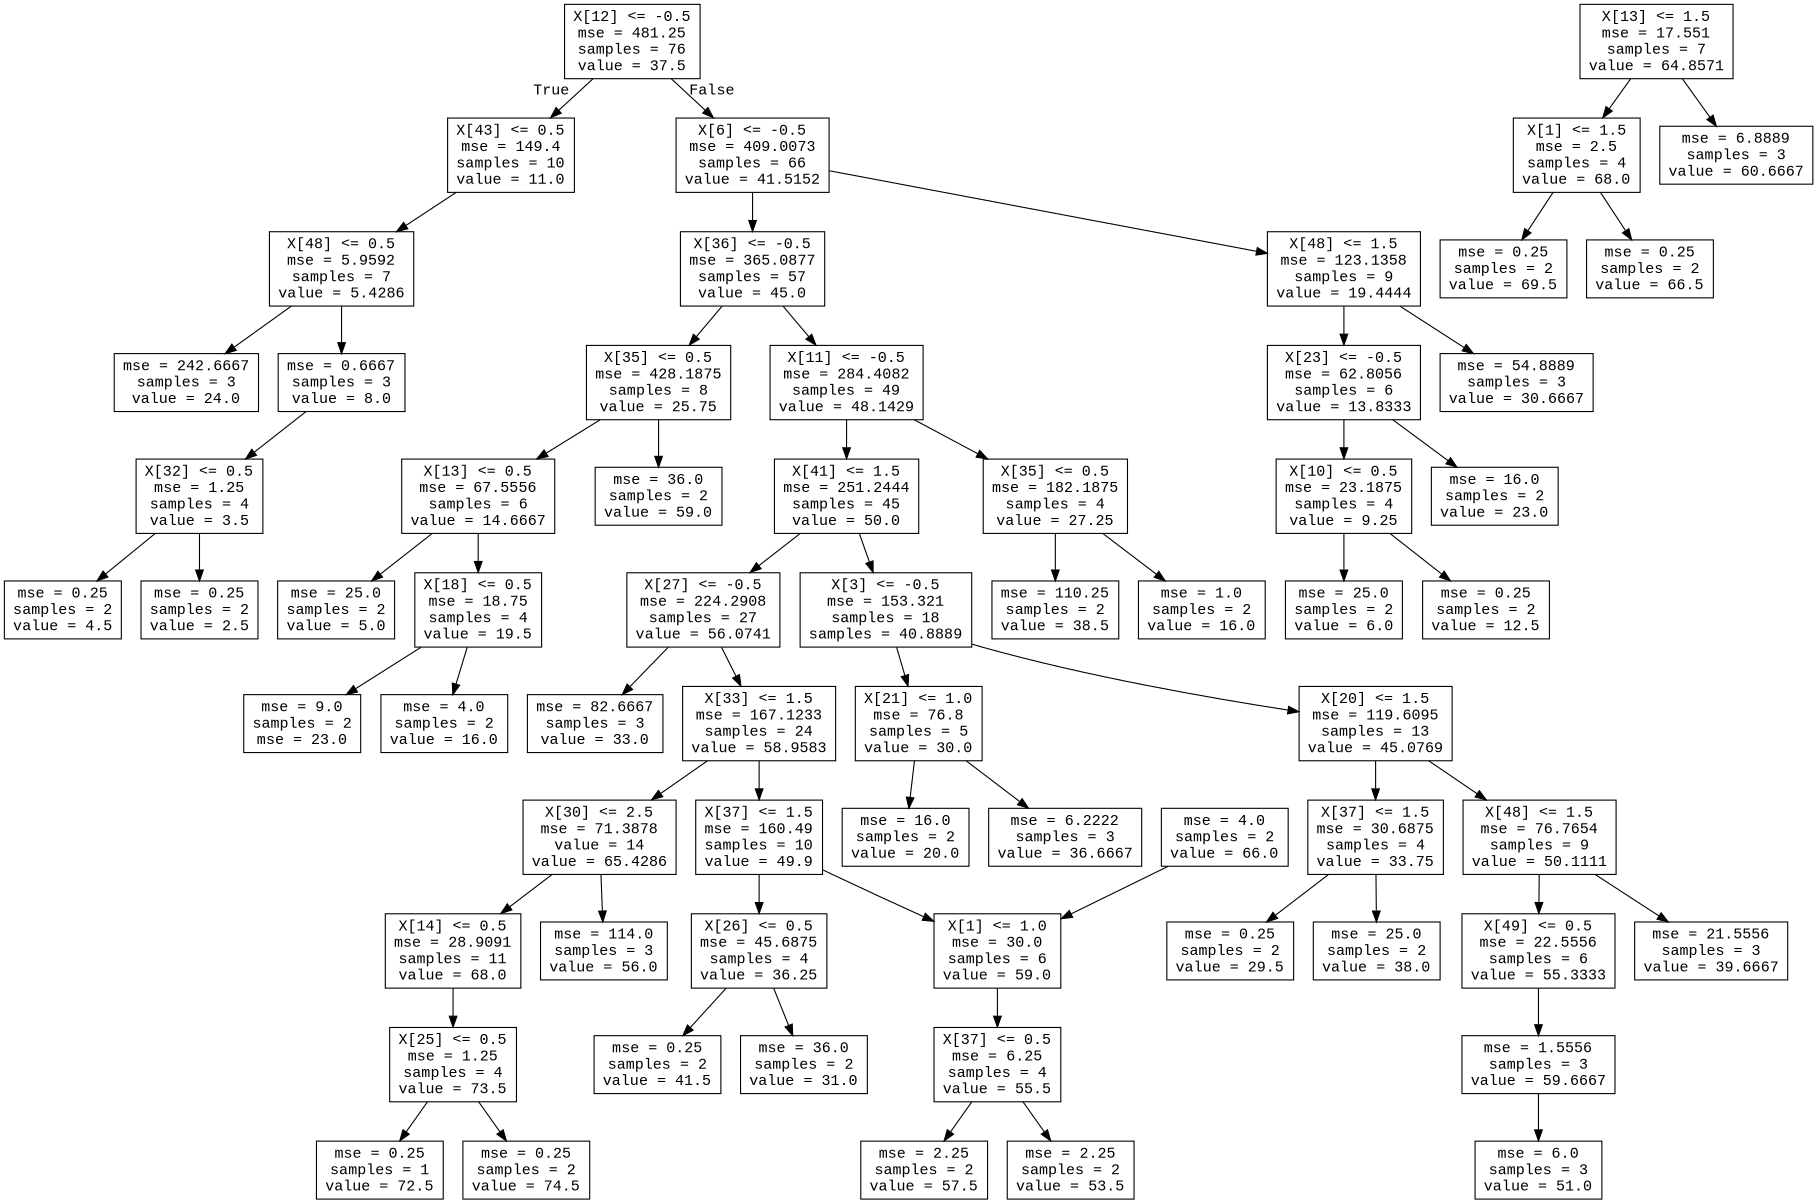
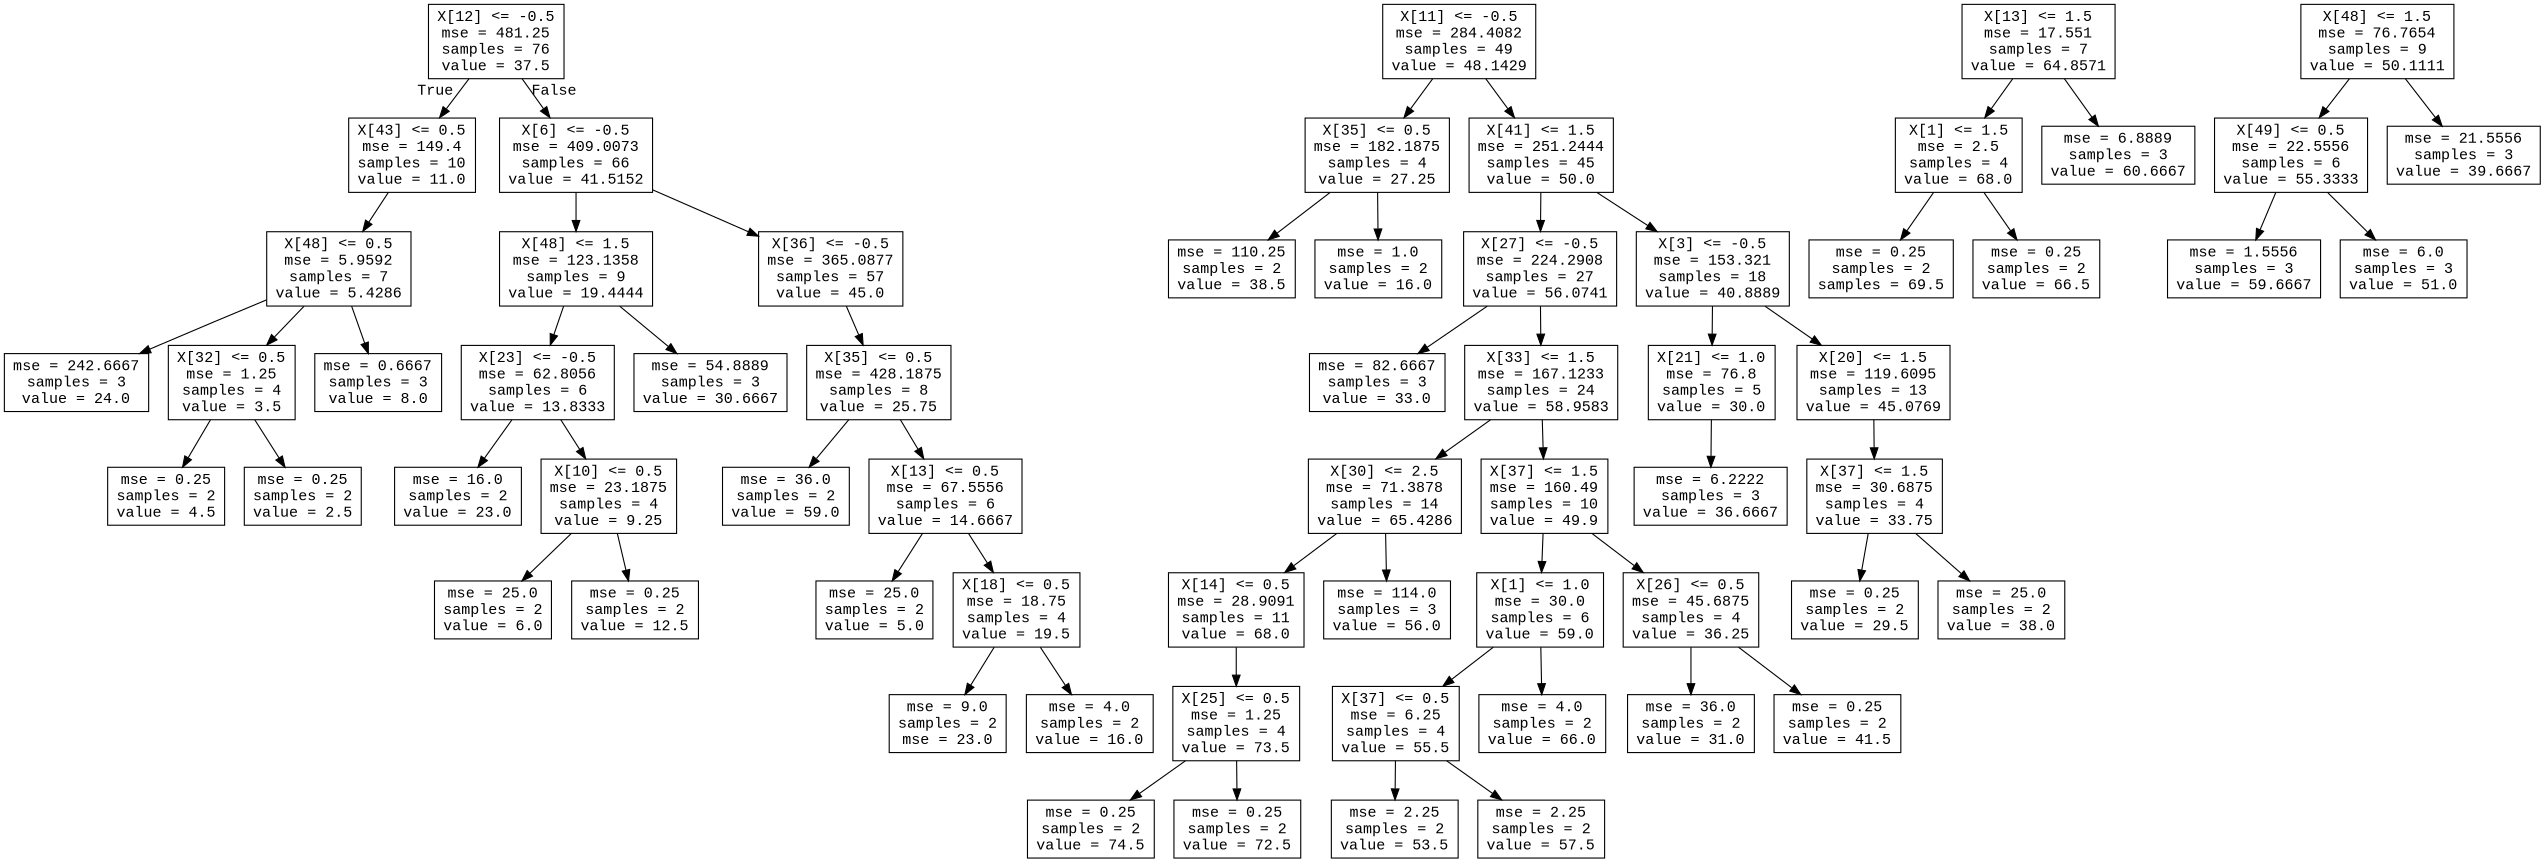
node "mse = 0.25 samples = 2 value = 69.5": label "mse = 0.25 samples = 2 value = 69.5" -> "mse = 0.25 samples = 2 samples = 69.5"
edge "X[36] <= -0.5 mse = 365.0877 samples = 57 value = 45.0" -> "X[11] <= -0.5 mse = 284.4082 samples = 49 value = 48.1429": removed
edge "mse = 0.6667 samples = 3 value = 8.0" -> "X[32] <= 0.5 mse = 1.25 samples = 4 value = 3.5": now "X[48] <= 0.5 mse = 5.9592 samples = 7 value = 5.4286" -> "X[32] <= 0.5 mse = 1.25 samples = 4 value = 3.5"
node "X[3] <= -0.5 mse = 153.321 samples = 18 samples = 40.8889": label "X[3] <= -0.5 mse = 153.321 samples = 18 samples = 40.8889" -> "X[3] <= -0.5 mse = 153.321 samples = 18 value = 40.8889"
edge "X[20] <= 1.5 mse = 119.6095 samples = 13 value = 45.0769" -> "X[48] <= 1.5 mse = 76.7654 samples = 9 value = 50.1111": removed
node "X[30] <= 2.5 mse = 71.3878 value = 14 value = 65.4286": label "X[30] <= 2.5 mse = 71.3878 value = 14 value = 65.4286" -> "X[30] <= 2.5 mse = 71.3878 samples = 14 value = 65.4286"
node "mse = 16.0 samples = 2 value = 20.0": removed
edge "mse = 4.0 samples = 2 value = 66.0" -> "X[1] <= 1.0 mse = 30.0 samples = 6 value = 59.0": reversed
edge "mse = 1.5556 samples = 3 value = 59.6667" -> "mse = 6.0 samples = 3 value = 51.0": now "X[49] <= 0.5 mse = 22.5556 samples = 6 value = 55.3333" -> "mse = 6.0 samples = 3 value = 51.0"
node "mse = 0.25 samples = 1 value = 72.5": label "mse = 0.25 samples = 1 value = 72.5" -> "mse = 0.25 samples = 2 value = 72.5"
